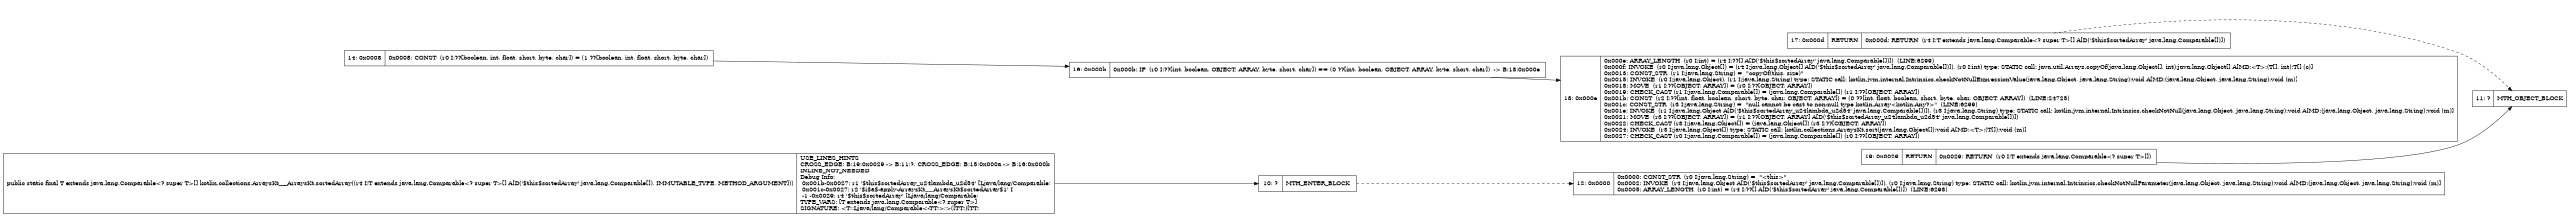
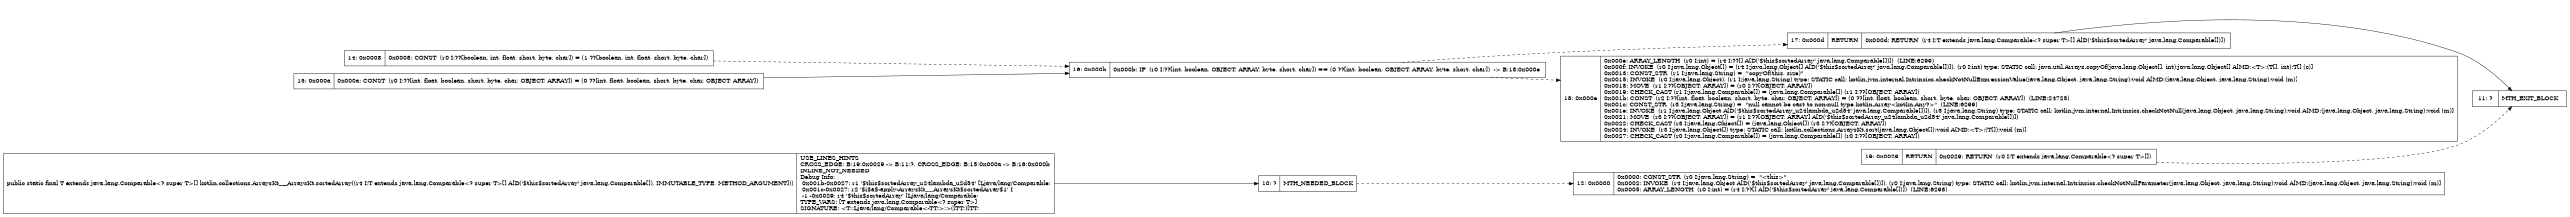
edge "17: 0x000d" -> "11: ?": style dashed -> solid
edge "16: 0x000b" -> "17: 0x000d": added
edge "14: 0x0008" -> "16: 0x000b": style solid -> dashed
edge "16: 0x000b" -> "18: 0x000e": style solid -> dashed
node "15: 0x000a": added
node "11: ?": text "MTH_OBJECT_BLOCK" -> "MTH_EXIT_BLOCK"
edge "19: 0x0029" -> "11: ?": style solid -> dashed
node "10: ?": text "MTH_ENTER_BLOCK" -> "MTH_NEEDED_BLOCK"
